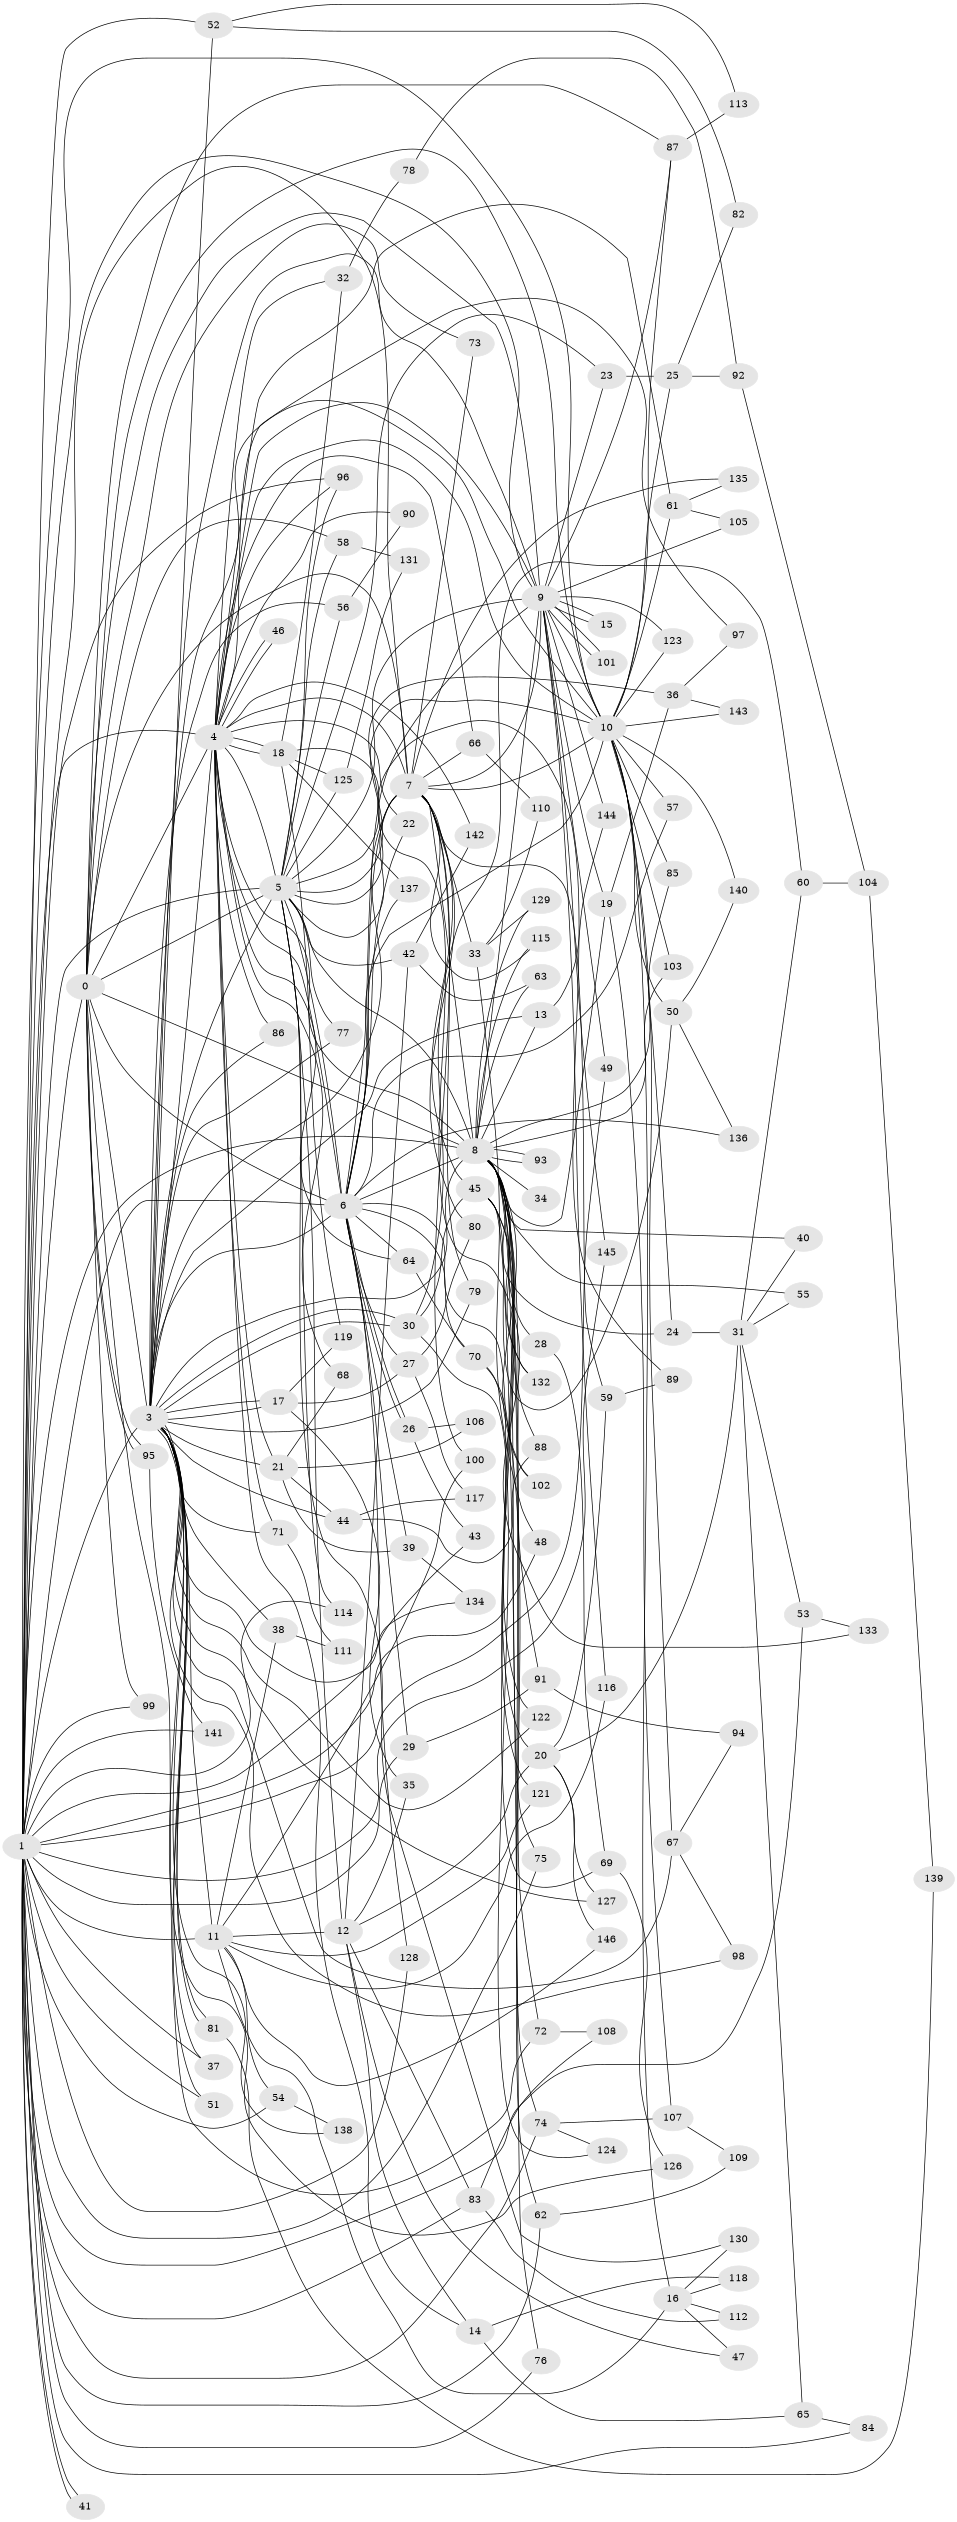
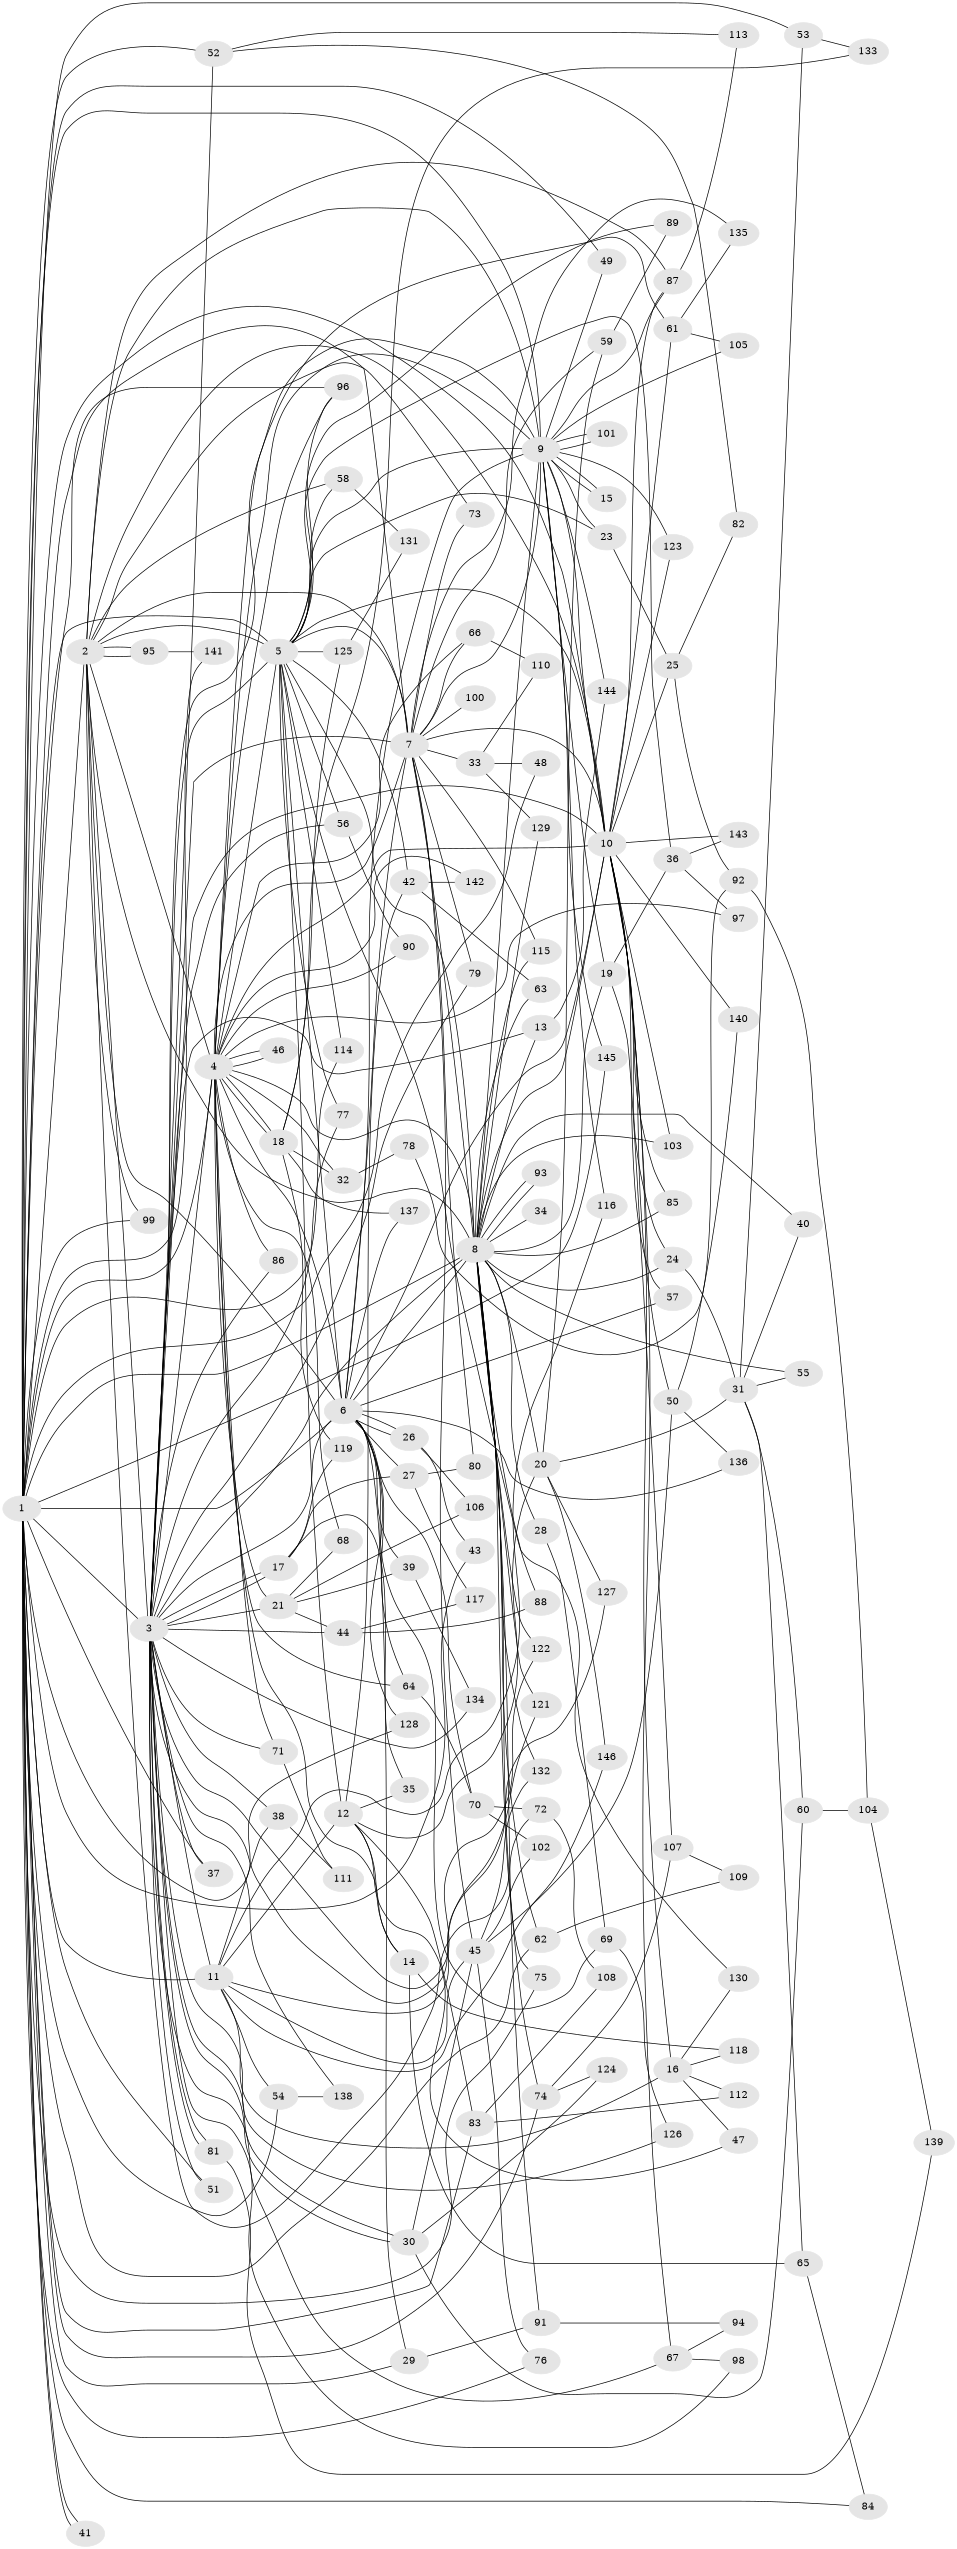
node "22": removed
node "0": label "0" -> "2"
edge "10" -- "8": added
edge "100" -- "11": now "45" -- "11"
